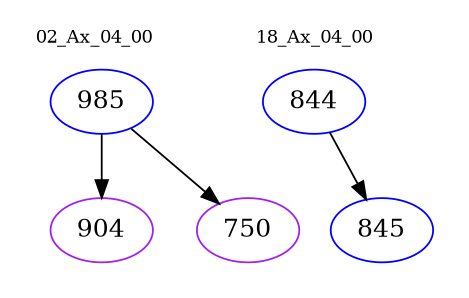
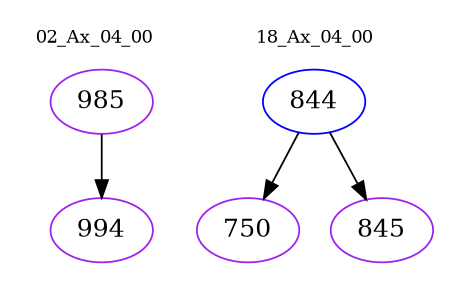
node "985": color blue -> purple
edge "985" -> "750": now "844" -> "750"
node "904": label "904" -> "994"
node "845": color blue -> purple
